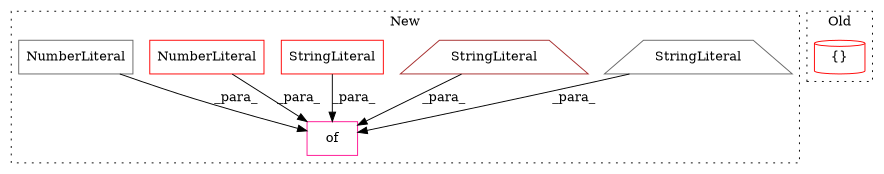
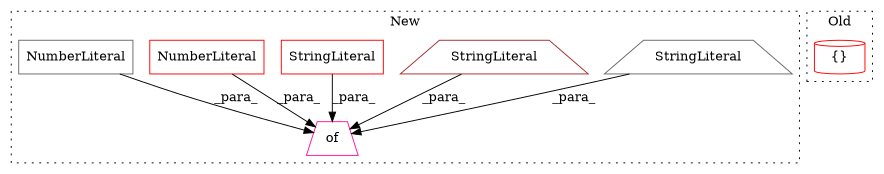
node "of": shape box -> trapezium
